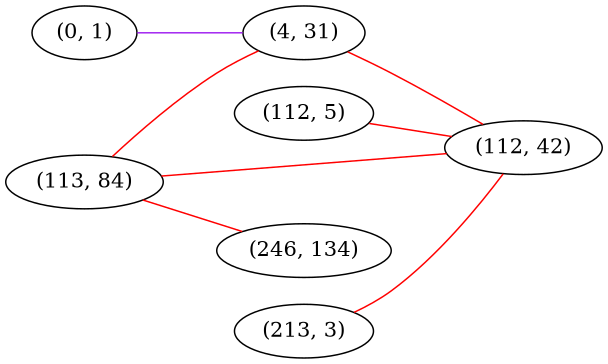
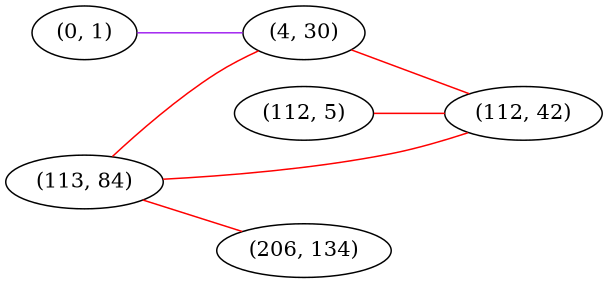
node "(4, 31)": label "(4, 31)" -> "(4, 30)"
node "(246, 134)": label "(246, 134)" -> "(206, 134)"
node "(213, 3)": removed
